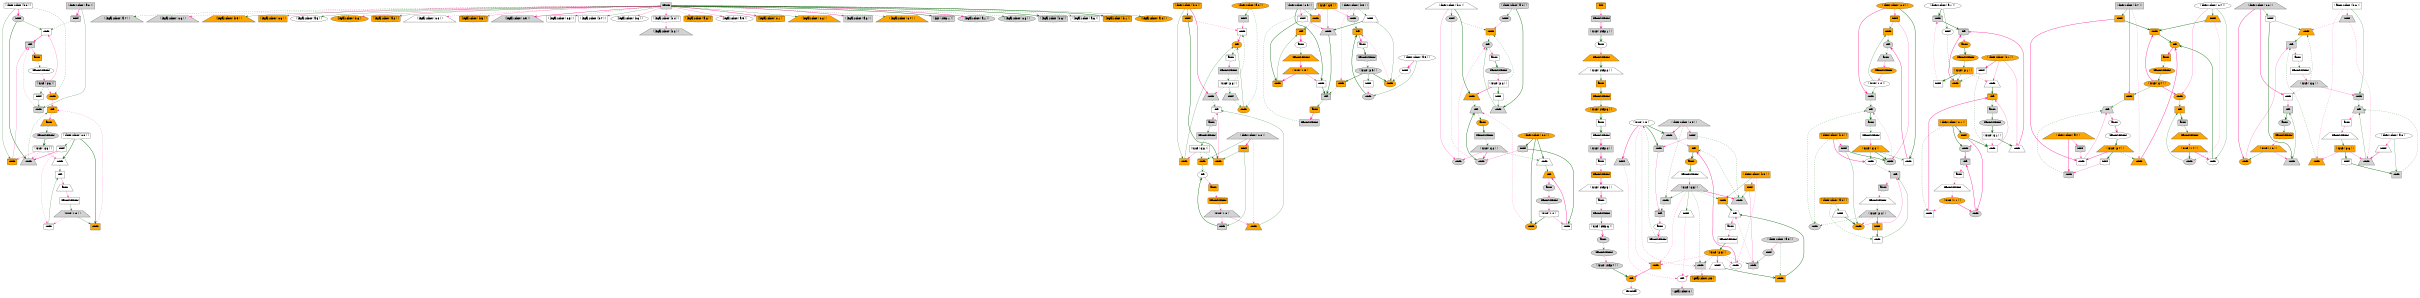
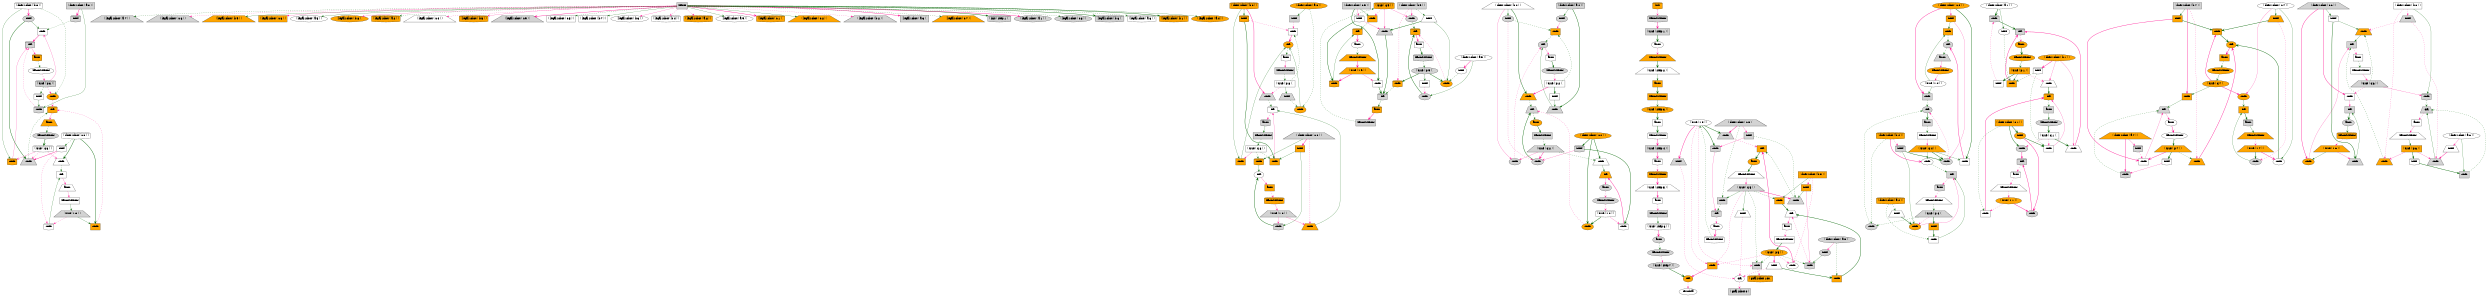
node "( anon robot ( b 6 ) )": label "( anon robot ( b 6 ) )" -> "( does robot ( b 6 ) )"
edge "TRUE" -> "( legal robot ( a 2 ) )": style solid -> dashed
edge "TRUE" -> "( legal robot ( a 9 ) )": color deeppink -> darkgreen
edge "( legal robot ( b 4 ) )" -> "( legal robot ( b 2 ) )": now "TRUE" -> "( legal robot ( b 2 ) )"
